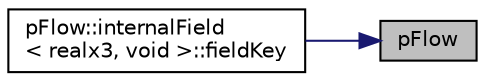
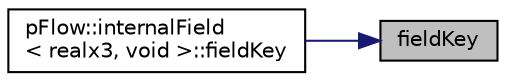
node "pFlow": label "pFlow" -> "fieldKey"
